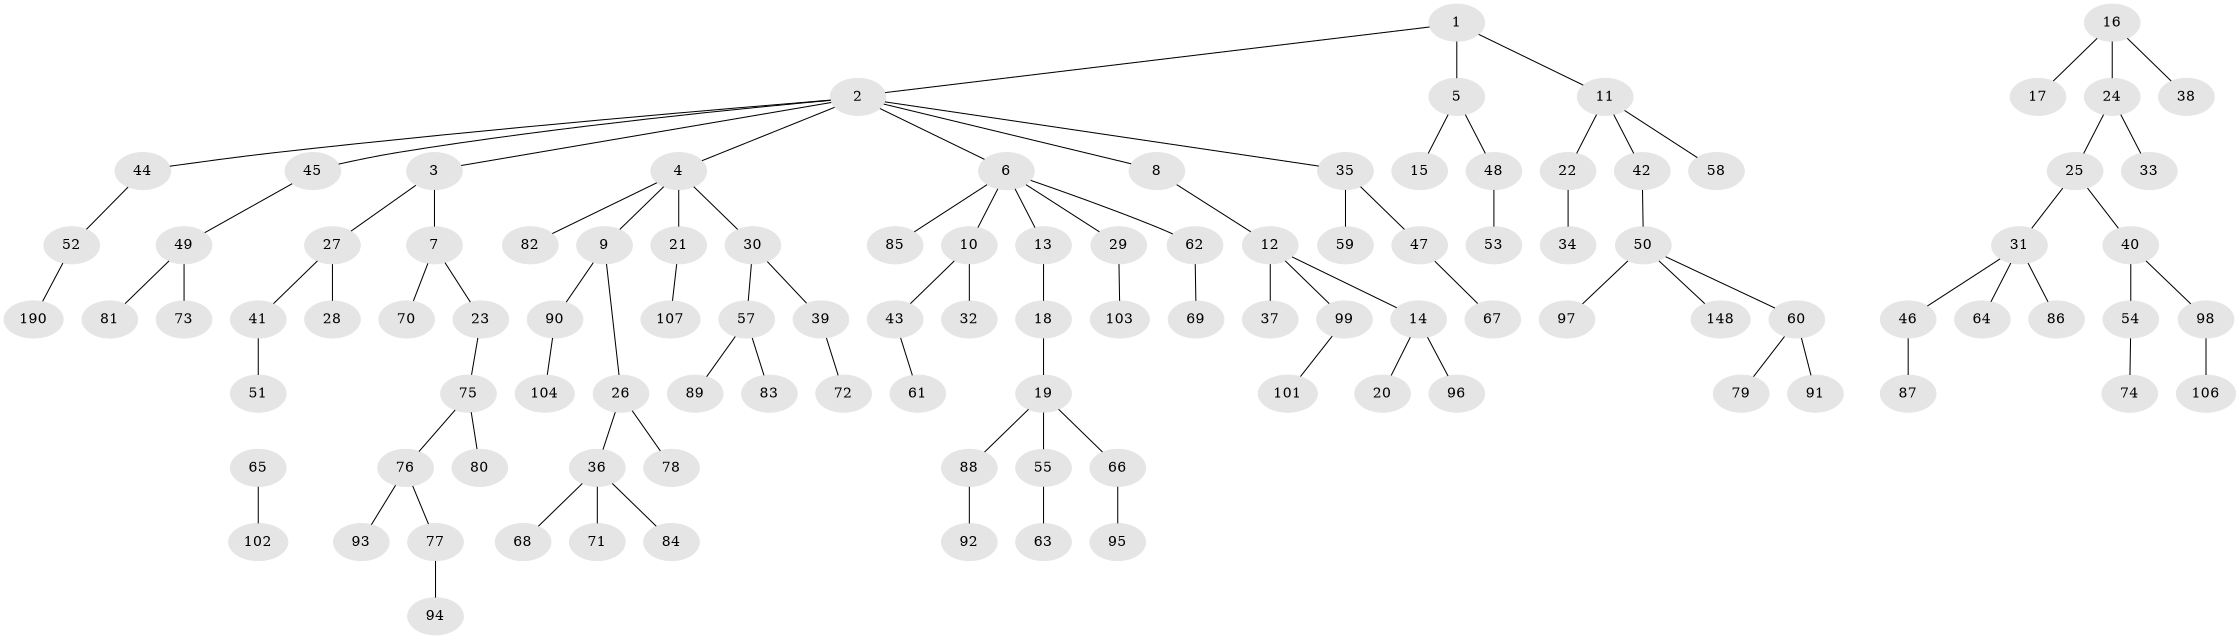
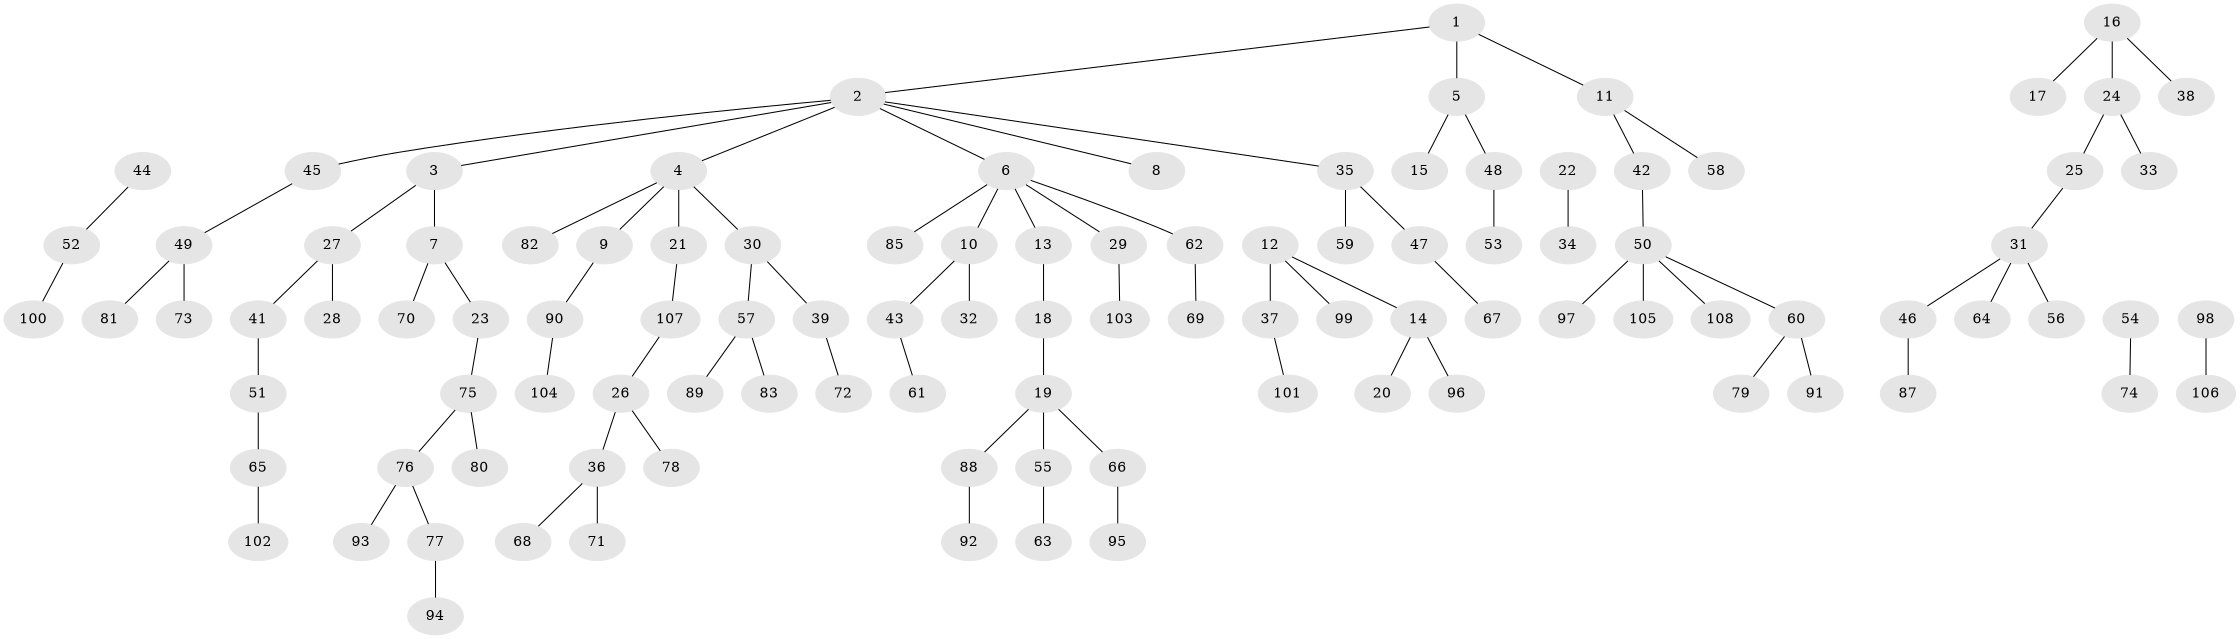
edge "2" -- "44": removed
edge "11" -- "22": removed
edge "8" -- "12": removed
node "40": removed
node "190": label "190" -> "100"
edge "9" -- "26": now "107" -- "26"
node "105": added
node "148": label "148" -> "108"
node "86": label "86" -> "56"
edge "99" -- "101": now "37" -- "101"
edge "51" -- "65": added
node "84": removed
